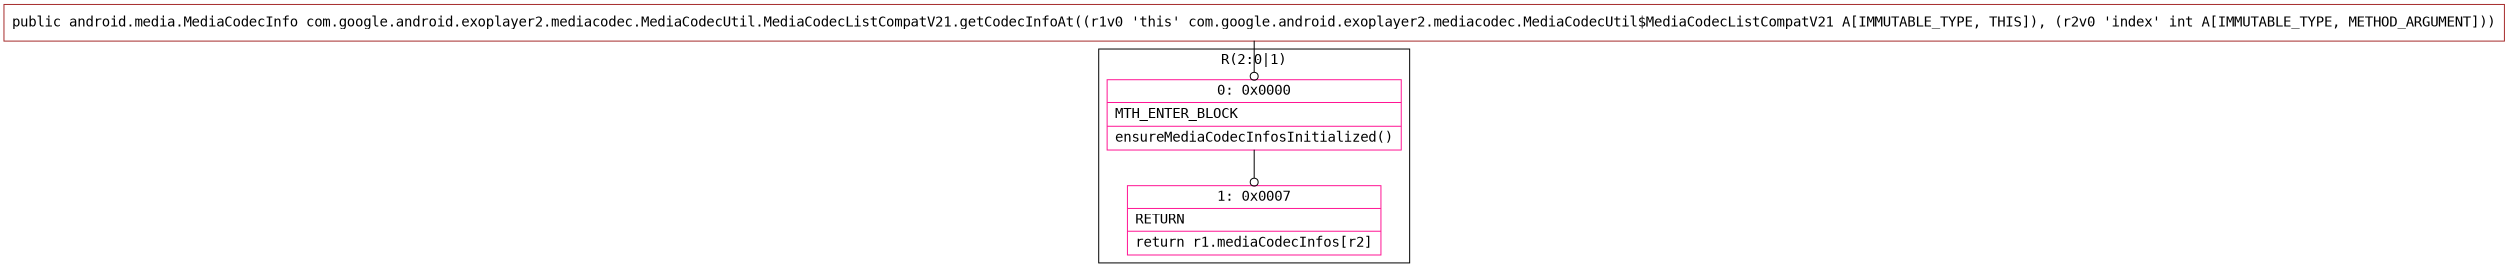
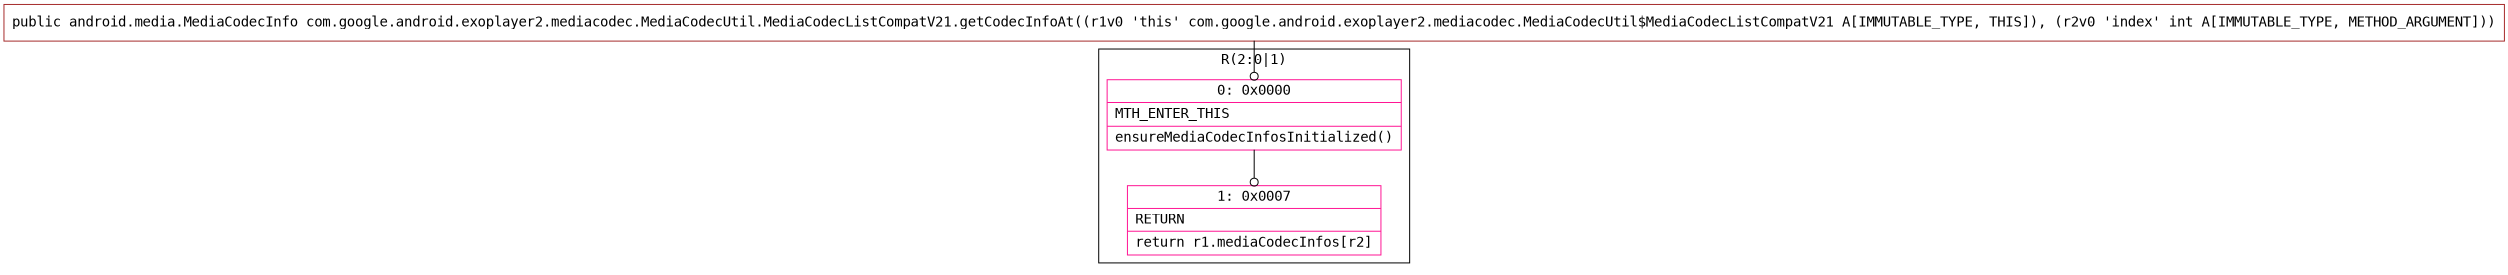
node "0: 0x0000": text "MTH_ENTER_BLOCK" -> "MTH_ENTER_THIS"
